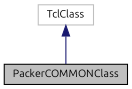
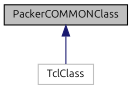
edge "PackerCOMMONClass" -> "TclClass": reversed
